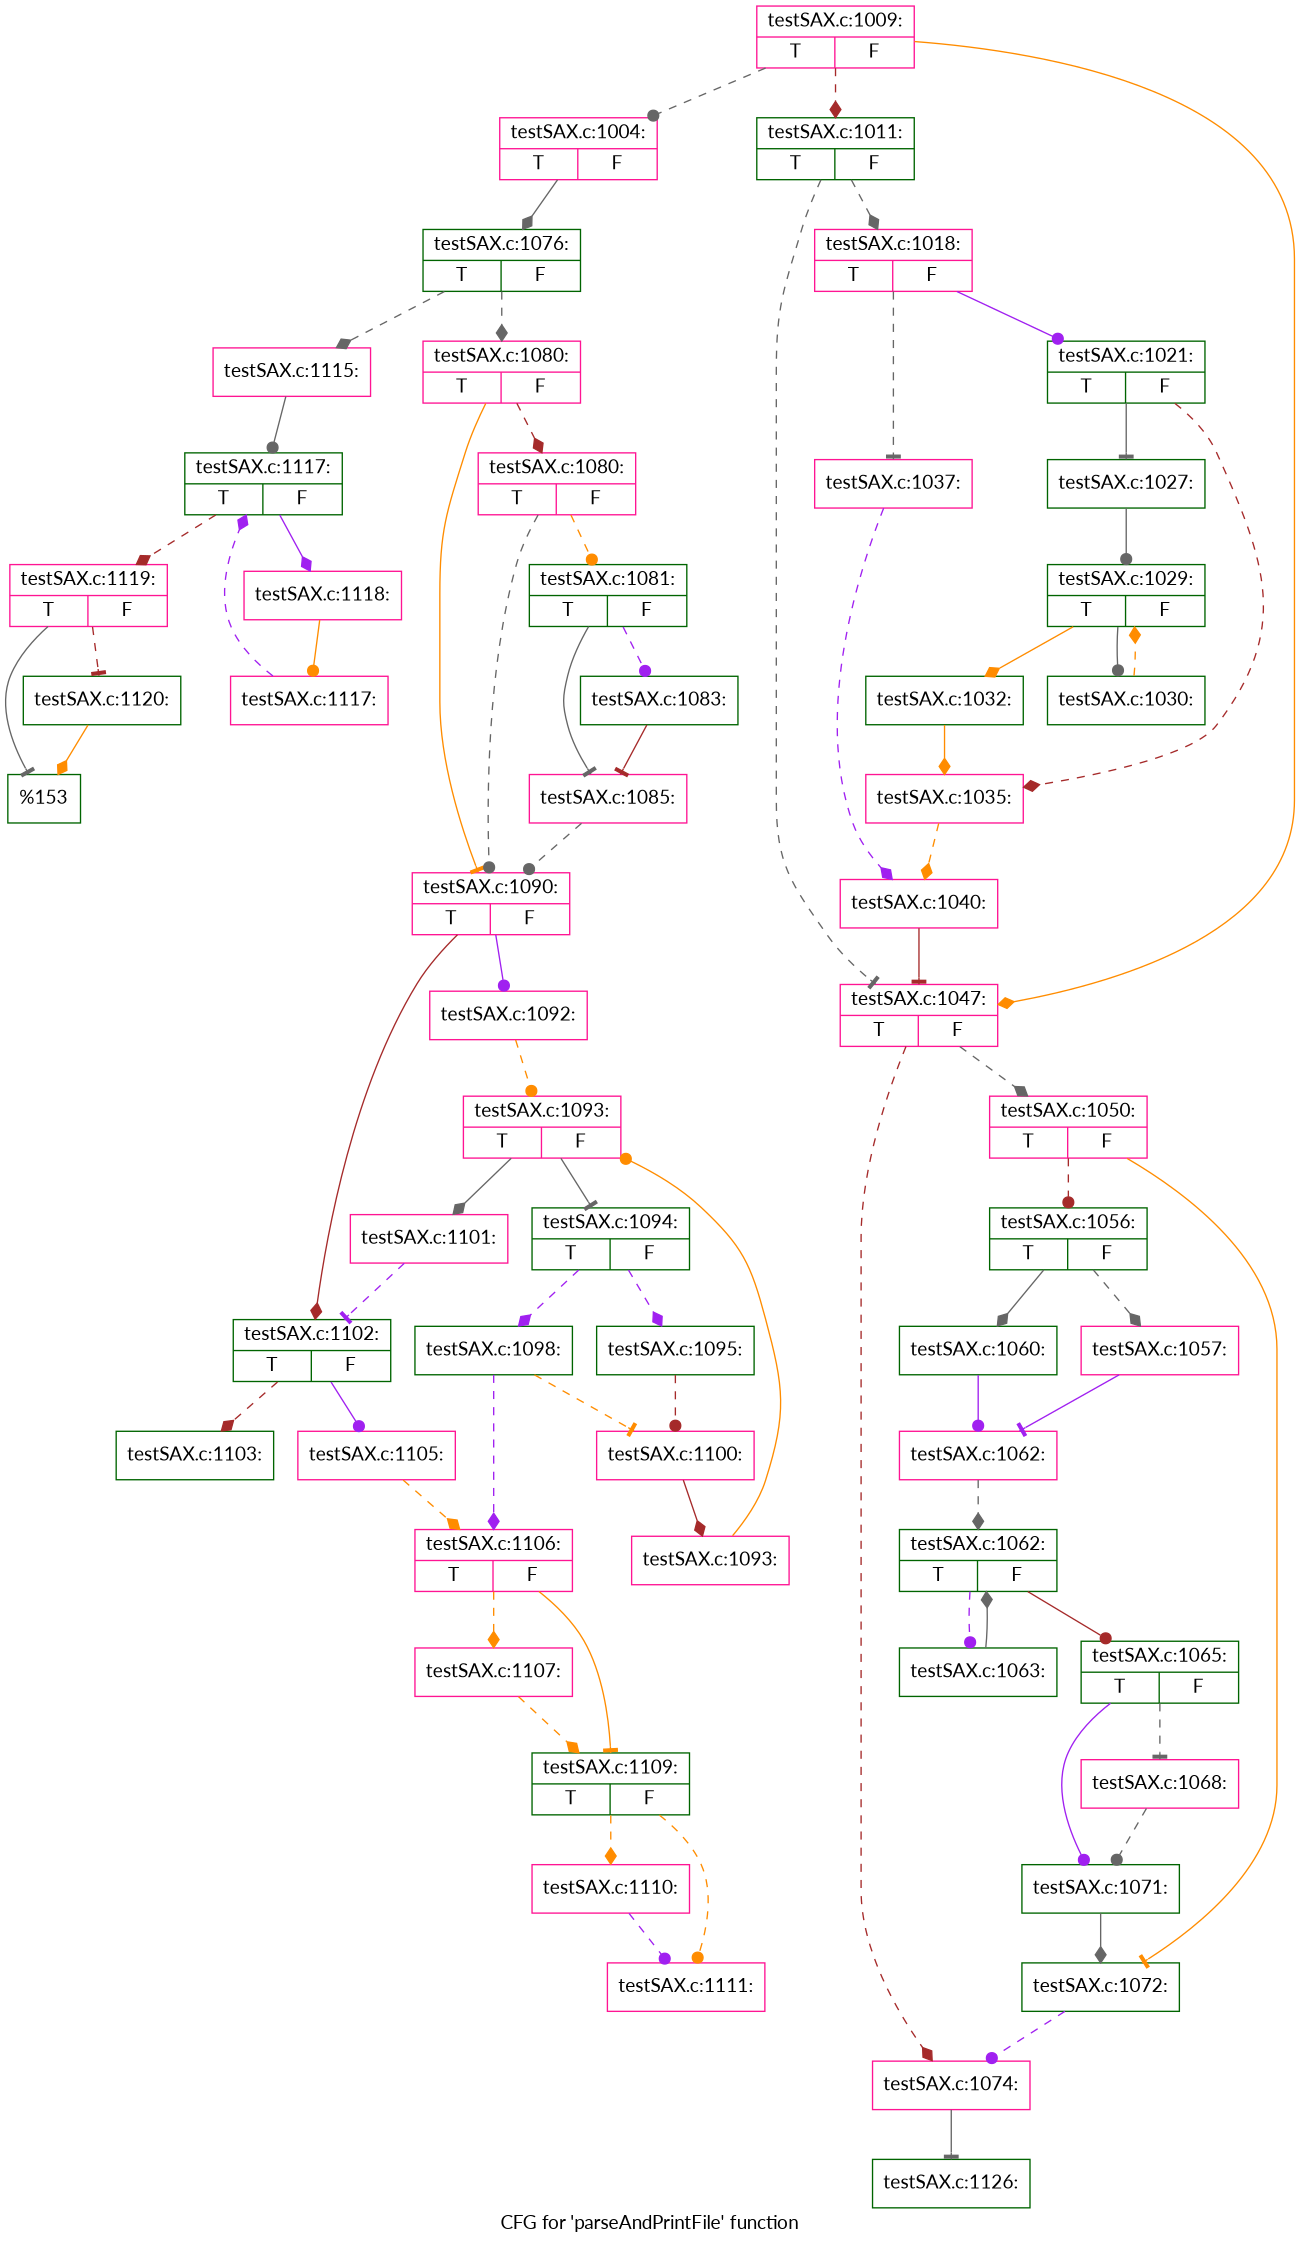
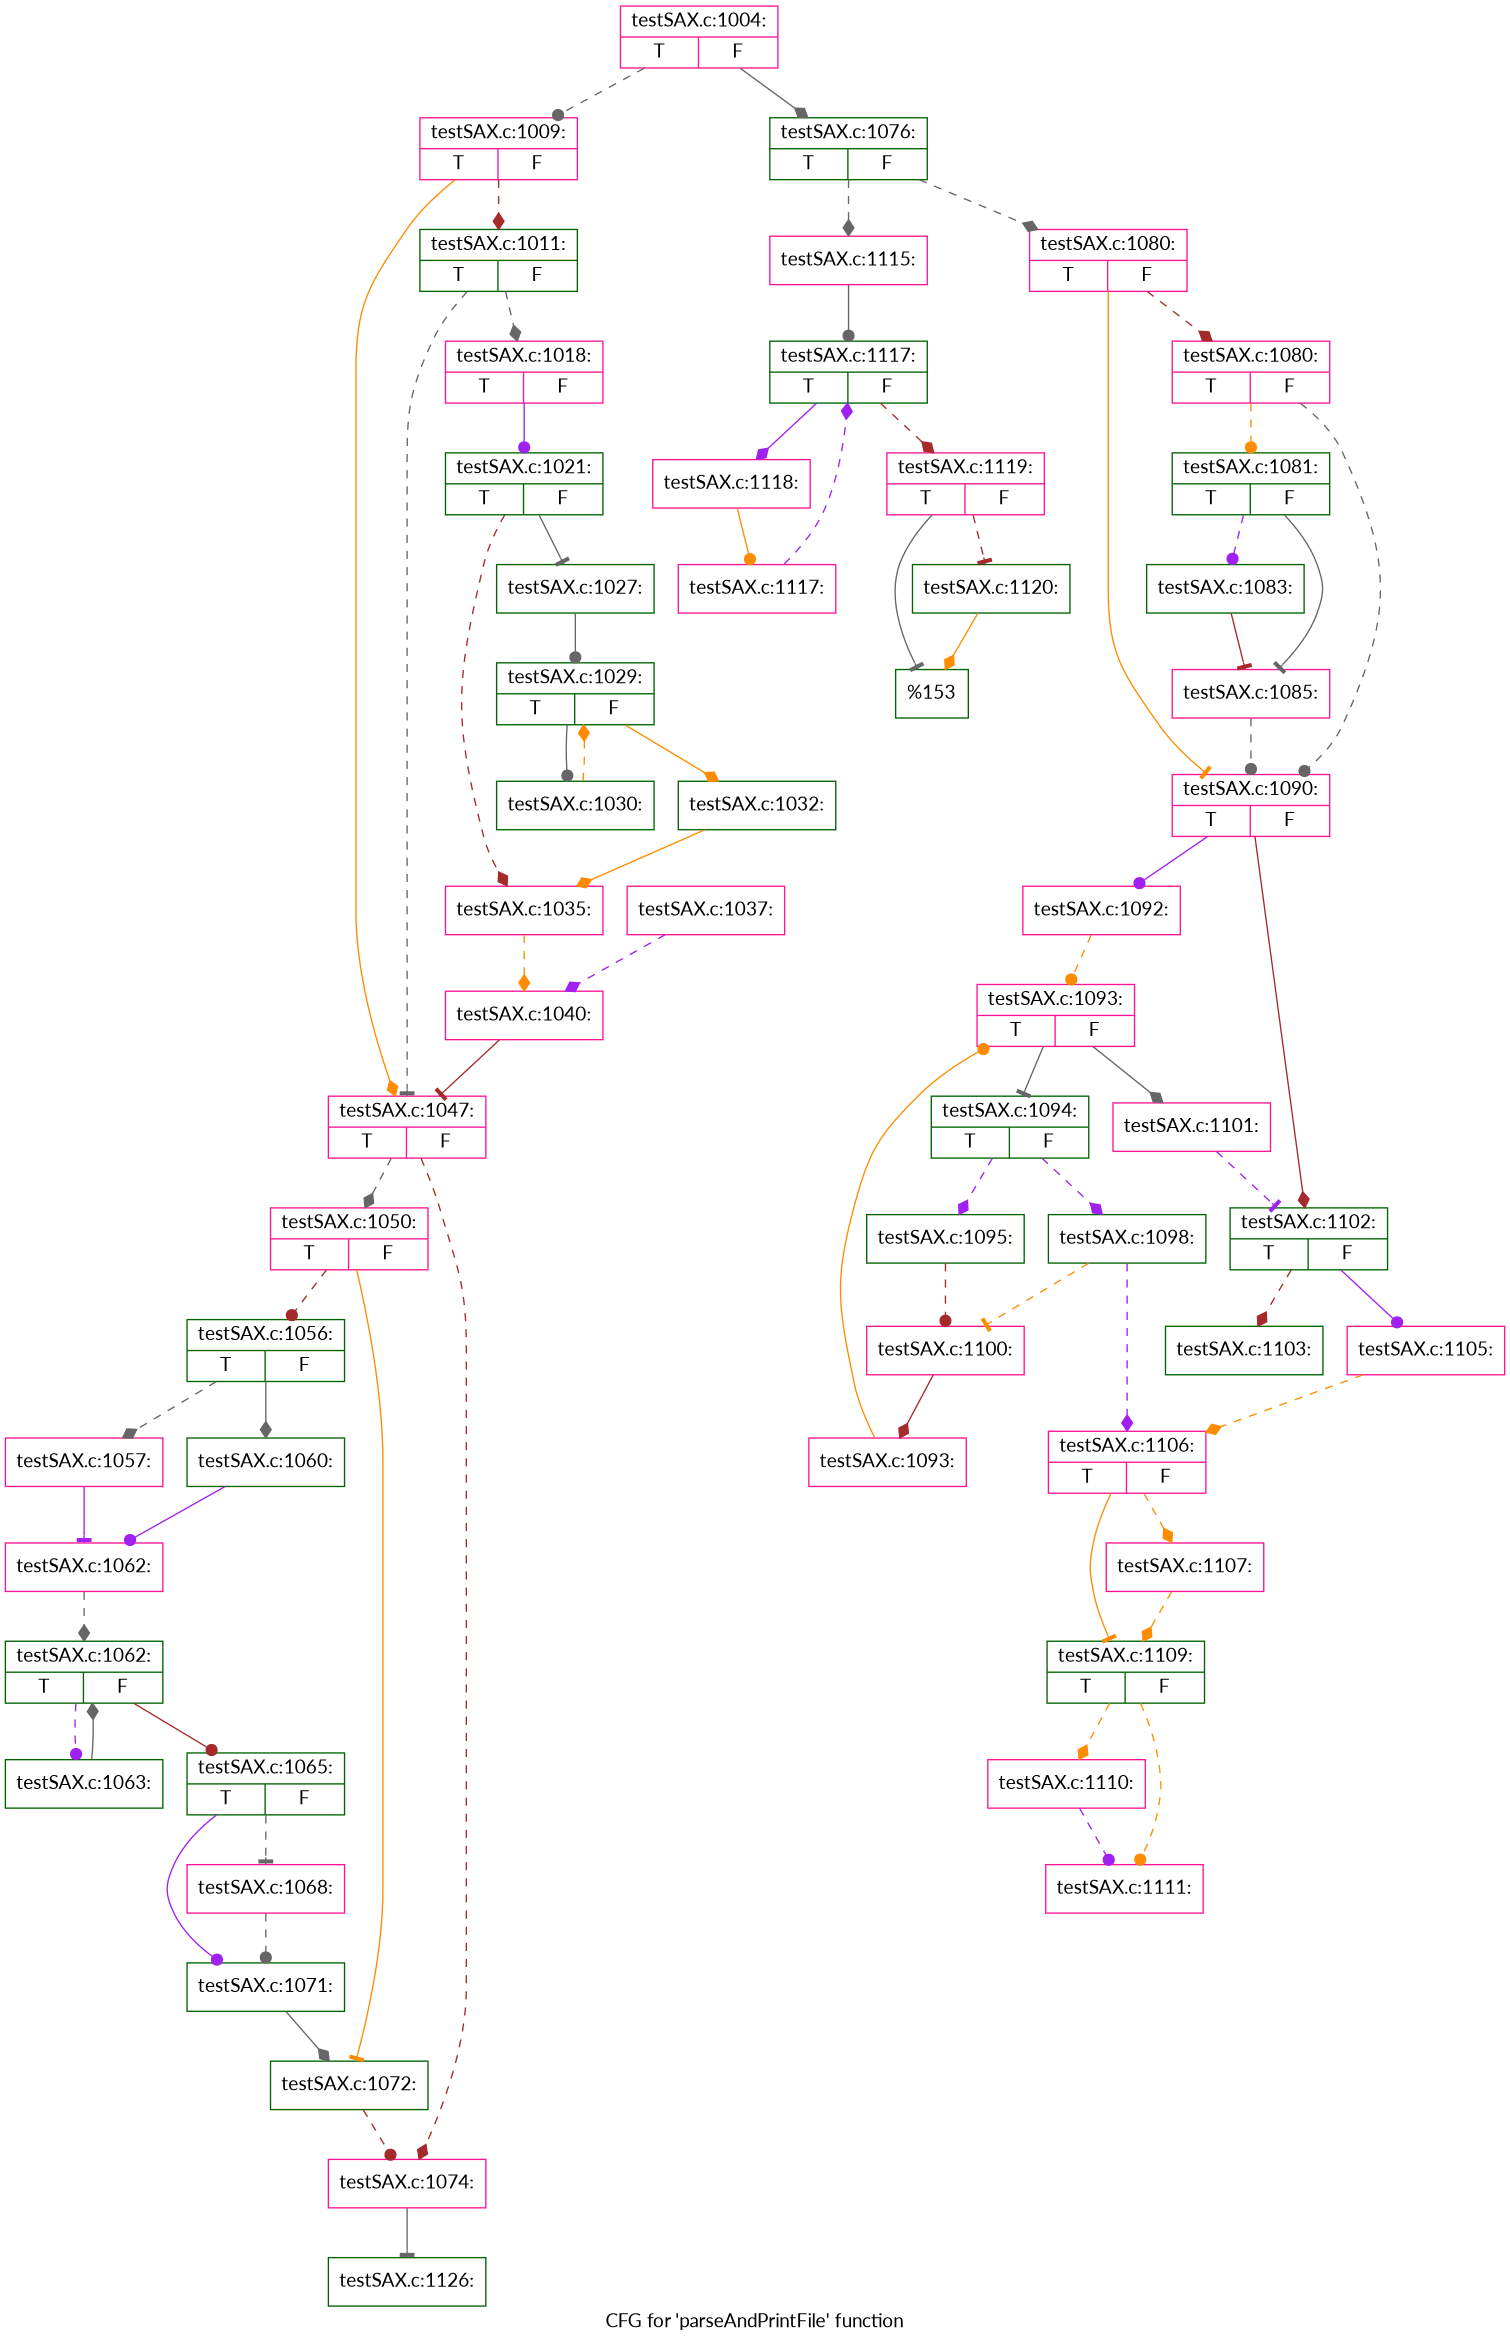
edge "testSAX.c:1009:" -> "testSAX.c:1004:": reversed
edge "testSAX.c:1018:" -> "testSAX.c:1037:": removed
edge "testSAX.c:1072:" -> "testSAX.c:1074:": color purple -> brown
